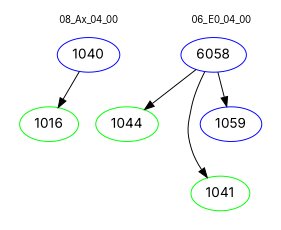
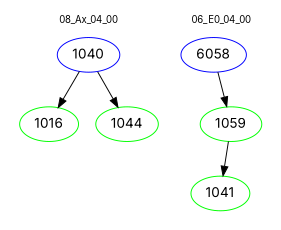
edge "6058" -> "1044": now "1040" -> "1044"
edge "6058" -> "1041": now "1059" -> "1041"
node "1059": color blue -> green
